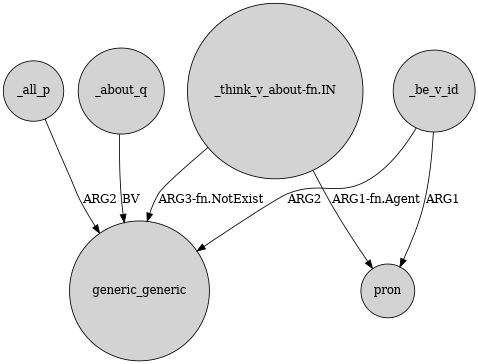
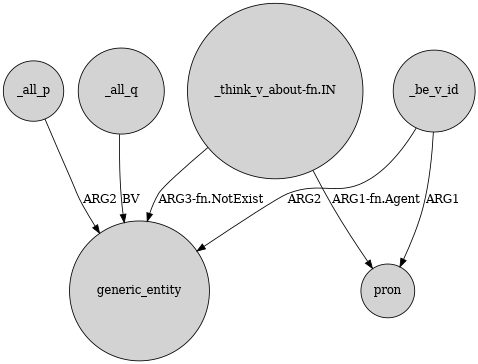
node "_about_q": label "_about_q" -> "_all_q"
node "generic_generic": label "generic_generic" -> "generic_entity"
